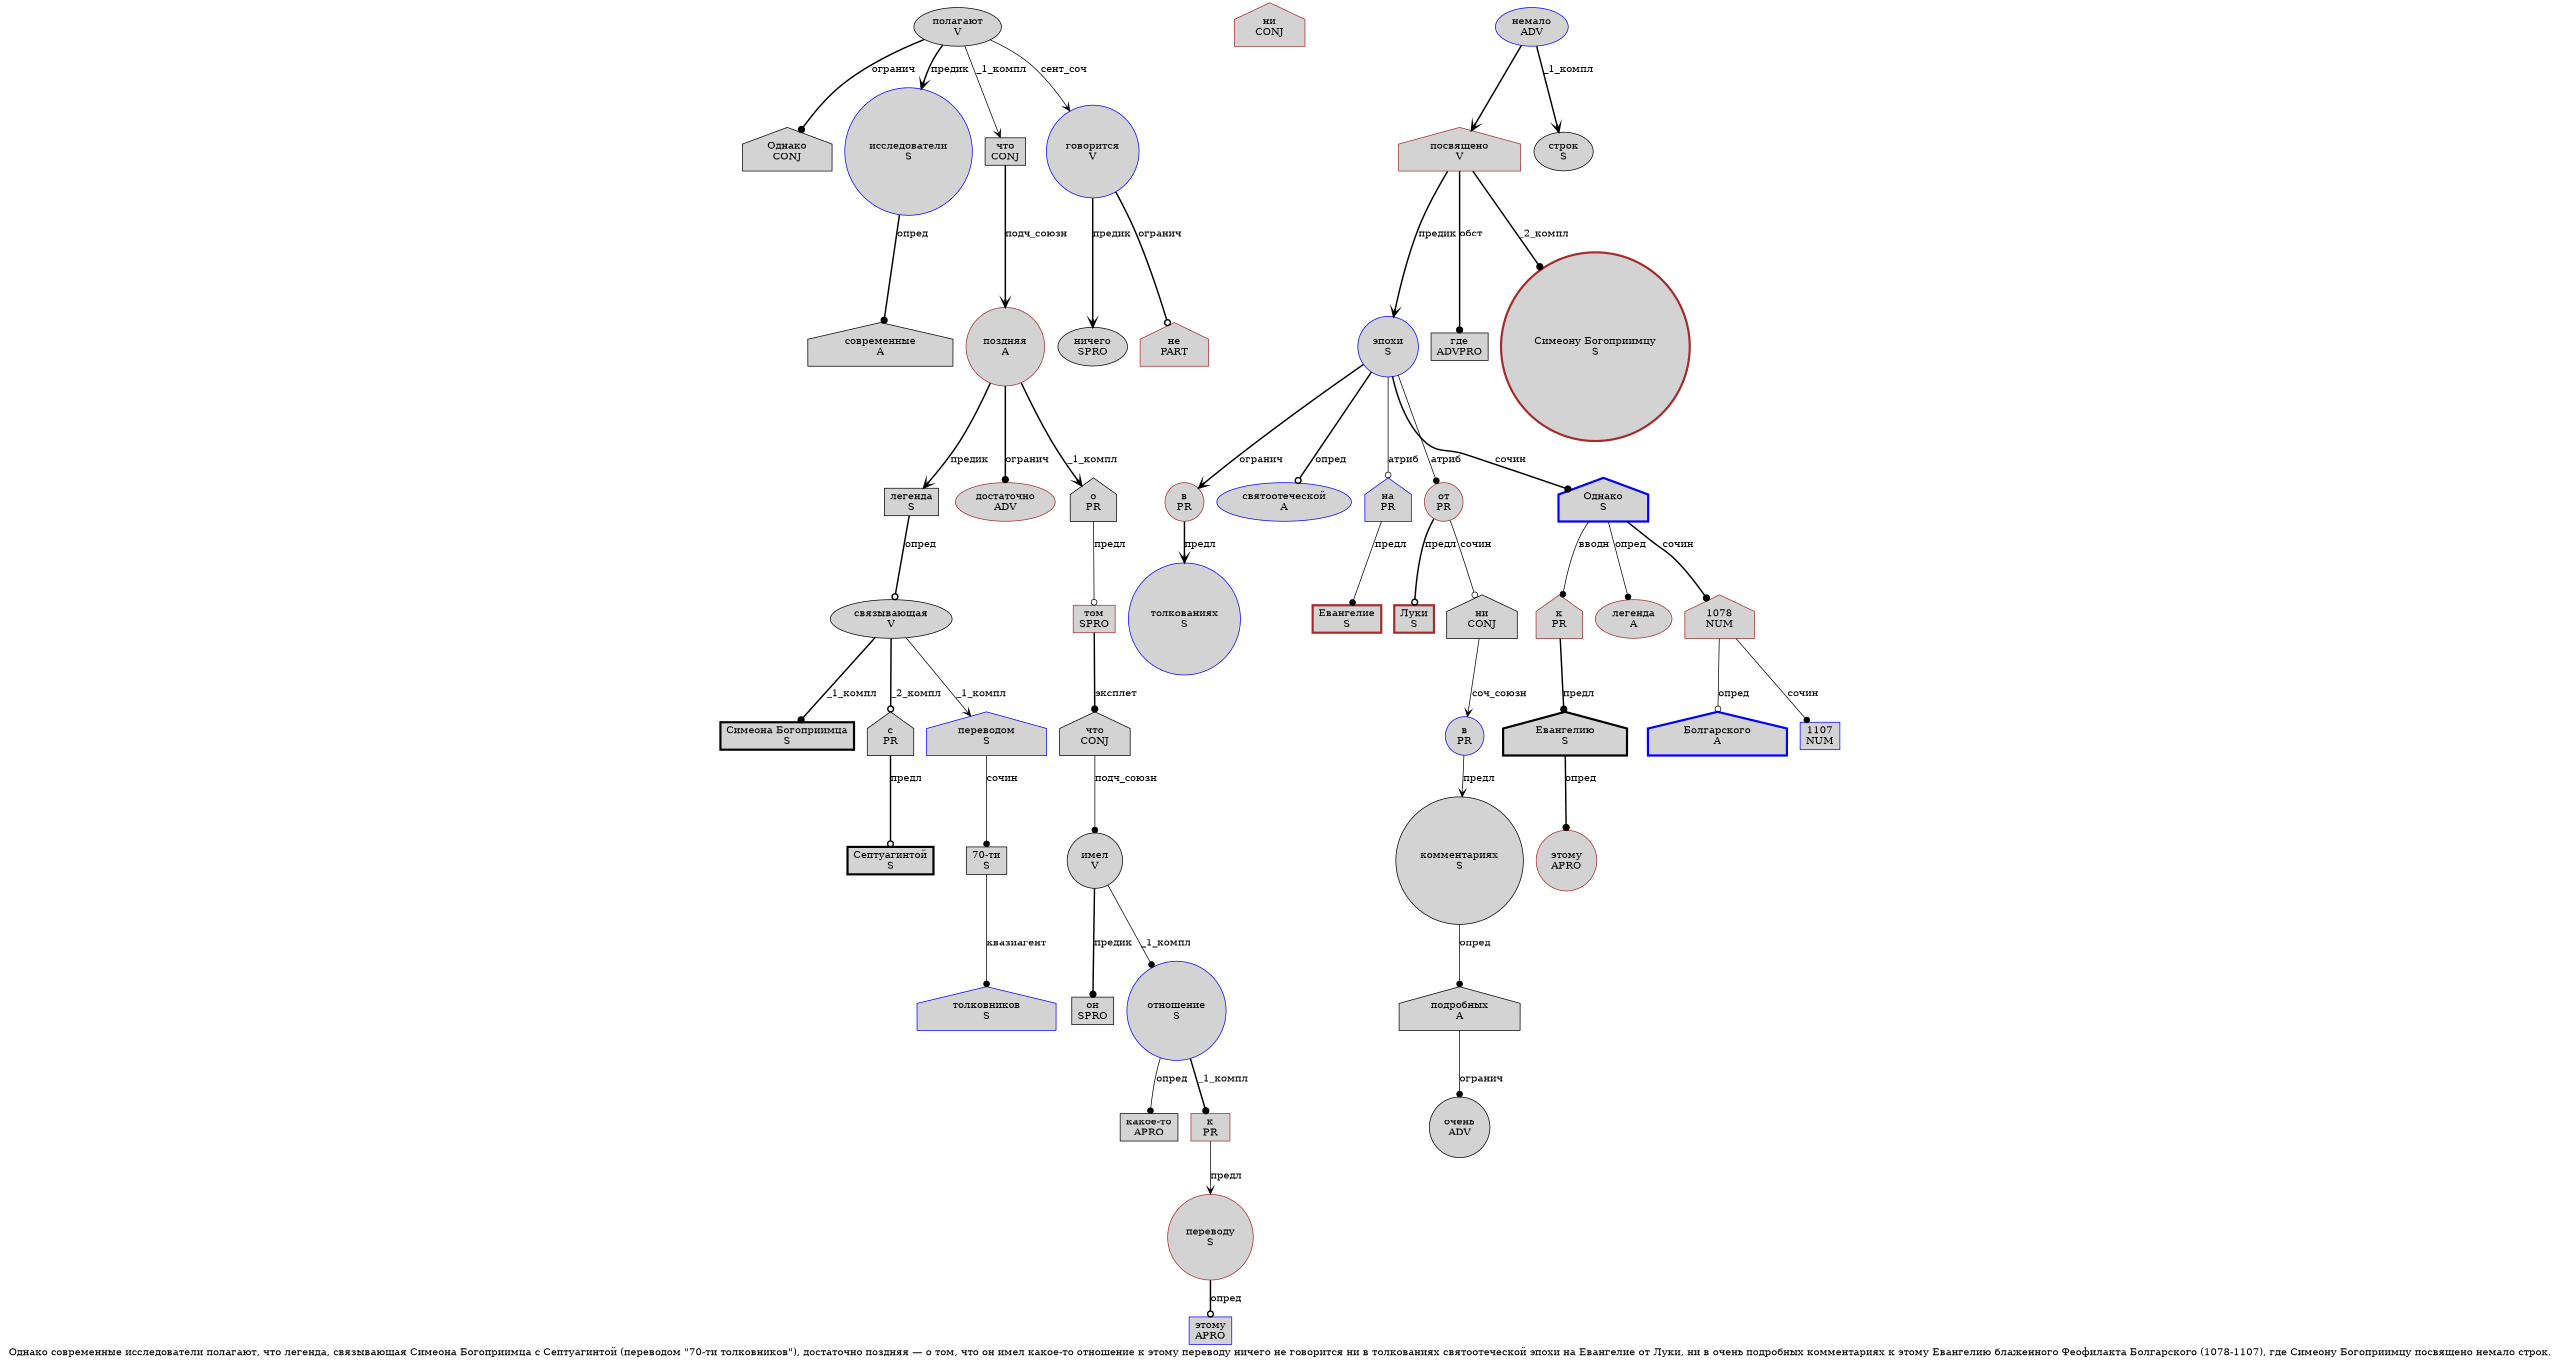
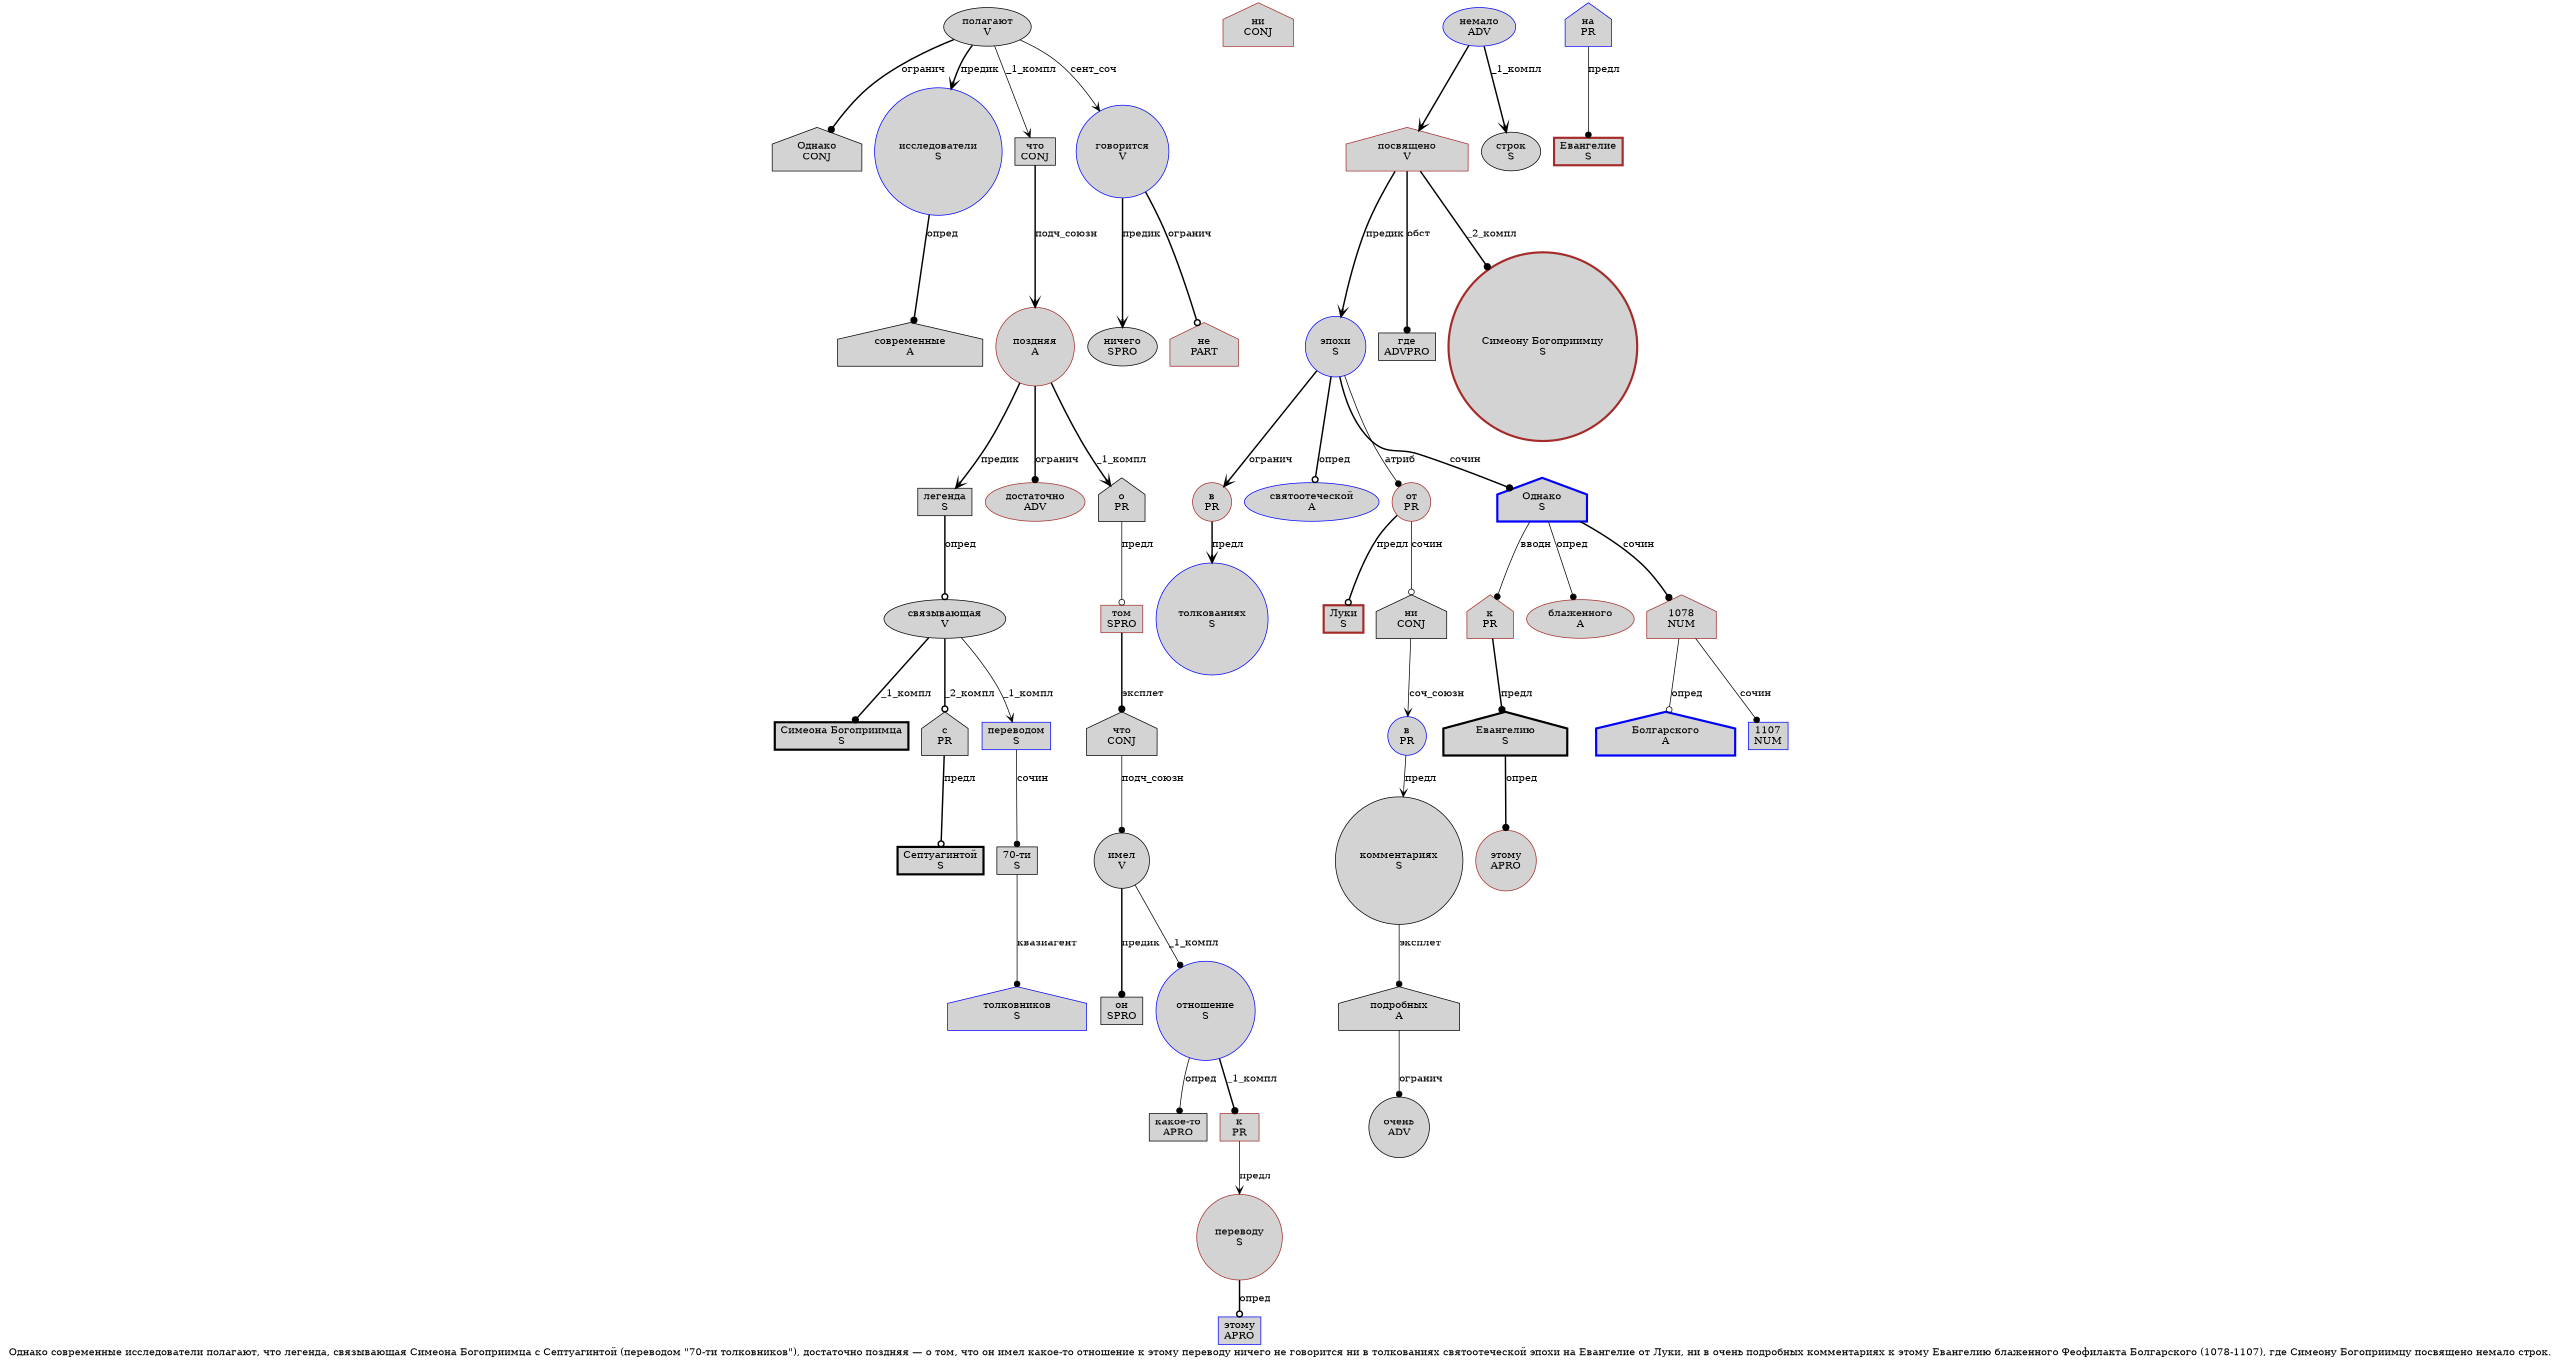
edge "эпохи S" -> "на PR": removed, label "атриб"
node "легенда A": label "легенда A" -> "блаженного A"
node "переводом S": shape house -> box
edge "комментариях S" -> "подробных A": label "опред" -> "эксплет"
